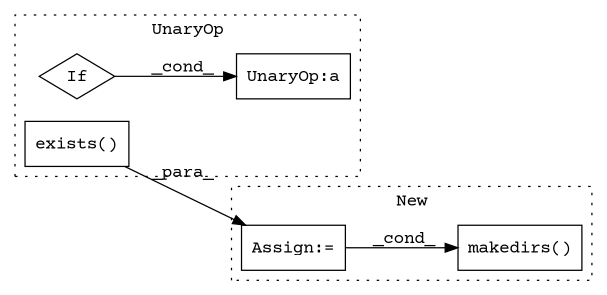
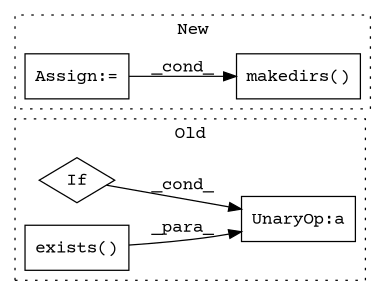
cluster "UnaryOp": label "UnaryOp" -> "Old"
edge "exists()" -> "Assign:=": now "exists()" -> "UnaryOp:a"
